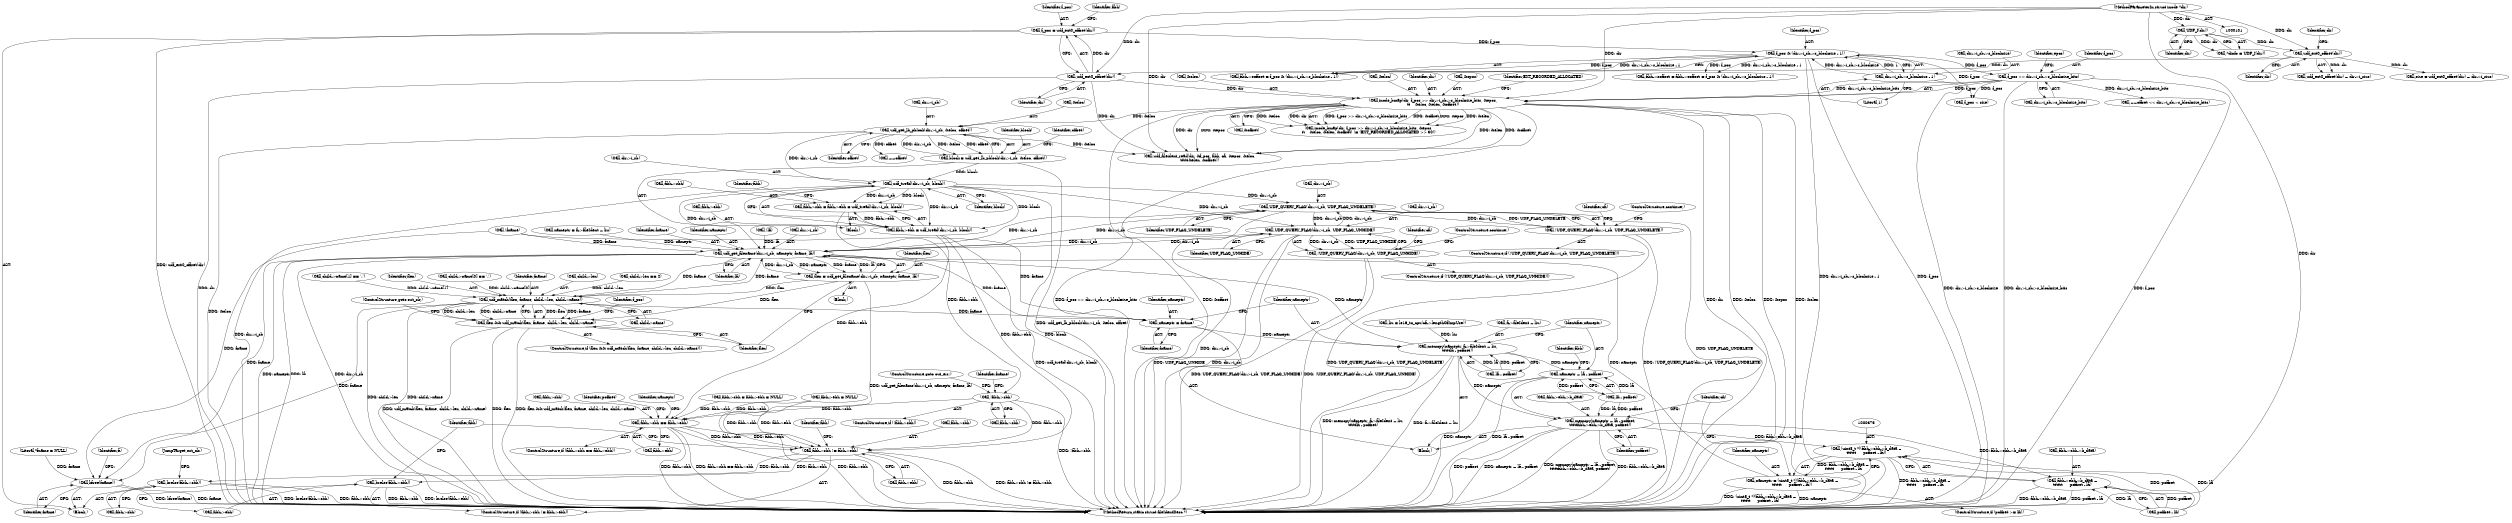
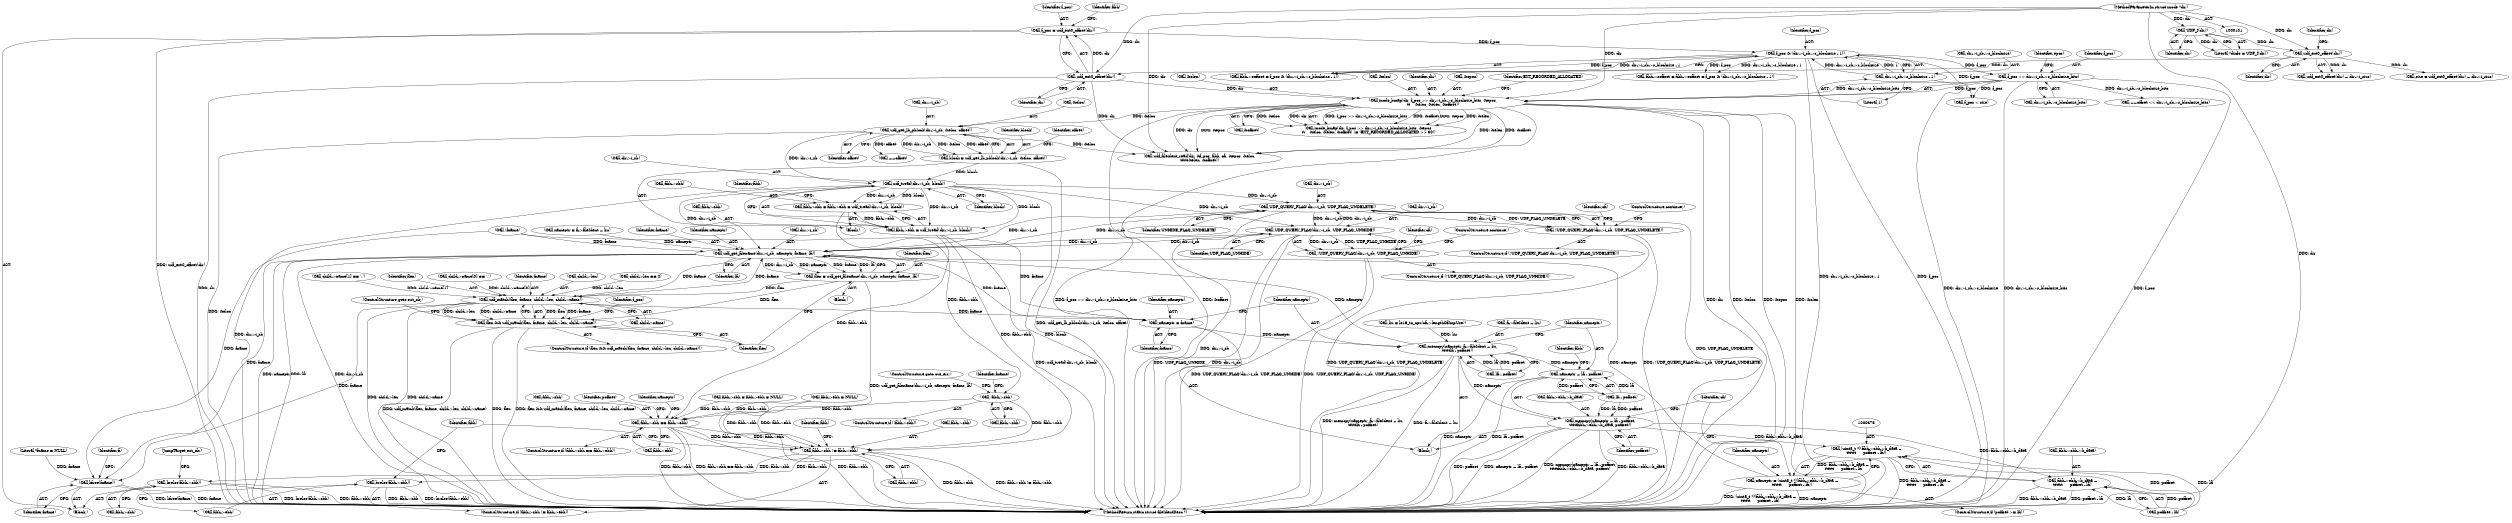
node "(Call,*dinfo = UDF_I(dir))": label "(Call,*dinfo = UDF_I(dir))" -> "(Literal,*dinfo = UDF_I(dir))"
node "(Call,!lfi)": removed
node "(Identifier,UDF_FLAG_UNDELETE)": label "(Identifier,UDF_FLAG_UNDELETE)" -> "(Identifier,UNHIDE_FLAG_UNDELETE)"
edge "(Call,!fibh->sbh)" -> "(MethodReturn,static struct fileIdentDesc *)": removed, label "DDG: !fibh->sbh"
